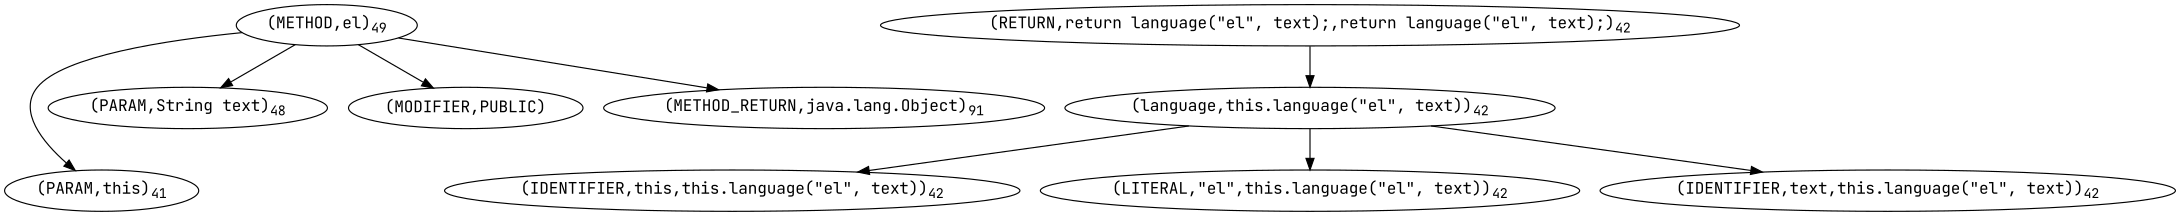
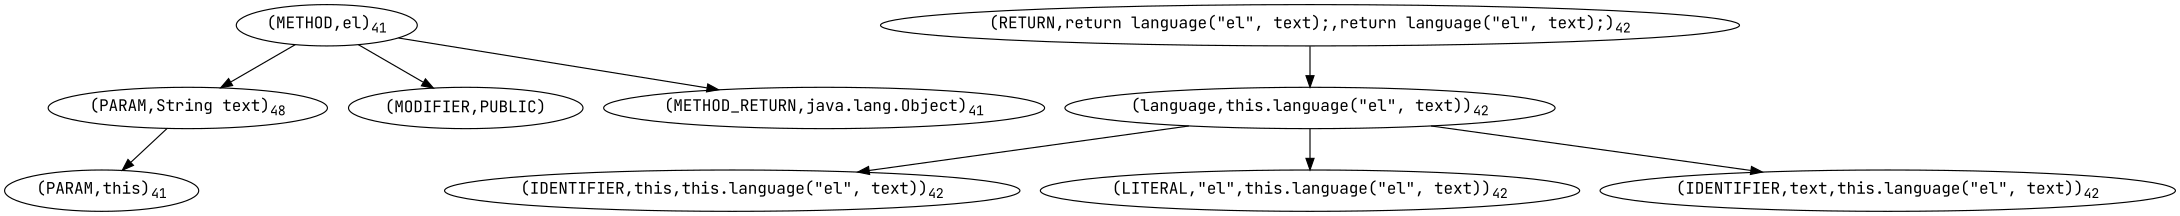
node "(METHOD,el)": text "49" -> "41"
edge "(METHOD,el)" -> "(PARAM,this)": now "(PARAM,String text)" -> "(PARAM,this)"
node "(METHOD_RETURN,java.lang.Object)": text "91" -> "41"
